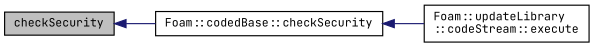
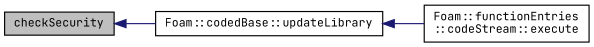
node "Foam::codedBase::checkSecurity": label "Foam::codedBase::checkSecurity" -> "Foam::codedBase::updateLibrary"
node "Foam::updateLibrary ::codeStream::execute": label "Foam::updateLibrary ::codeStream::execute" -> "Foam::functionEntries ::codeStream::execute"
